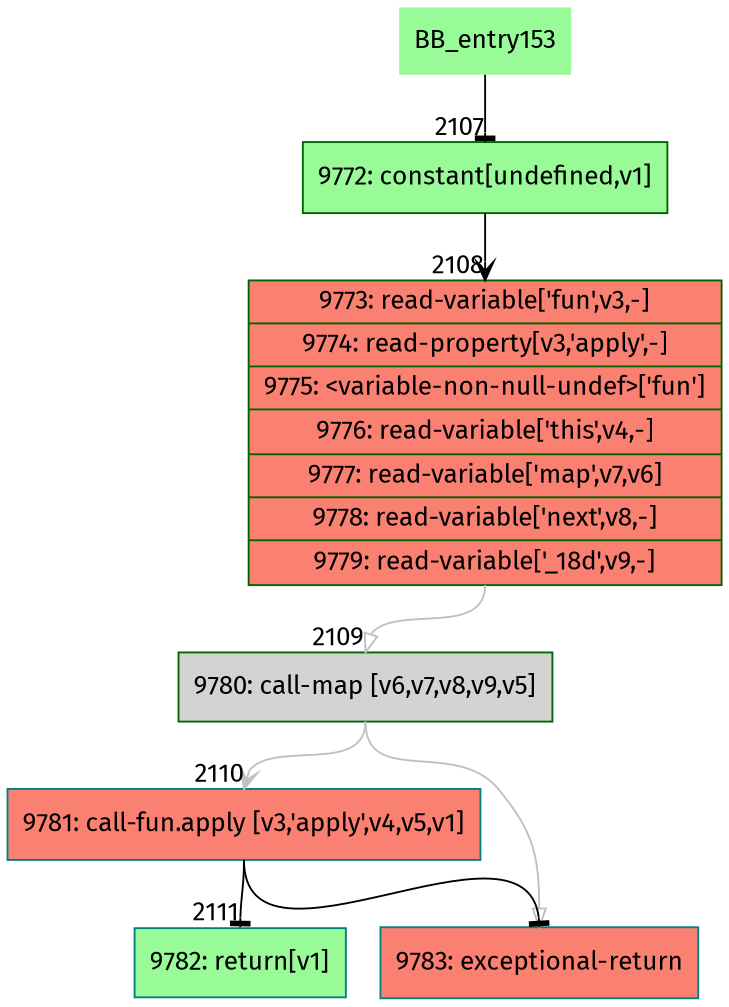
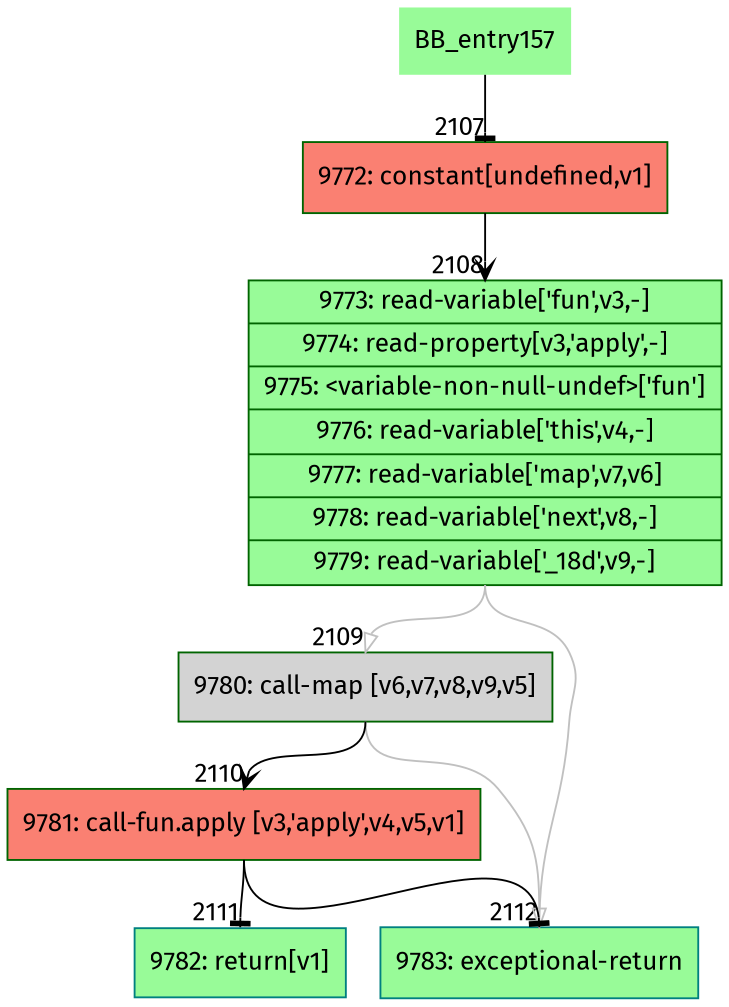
node "BB_entry153": label "BB_entry153" -> "BB_entry157"
node "9772: constant[undefined,v1]": fillcolor palegreen -> salmon
node "9773: read-variable['fun',v3,-]": fillcolor salmon -> palegreen
edge "9773: read-variable['fun',v3,-]" -> "9783: exceptional-return": added
edge "9780: call-map [v6,v7,v8,v9,v5]" -> "9781: call-fun.apply [v3,'apply',v4,v5,v1]": color gray -> black
node "9781: call-fun.apply [v3,'apply',v4,v5,v1]": color teal -> darkgreen
node "9783: exceptional-return": fillcolor salmon -> palegreen
